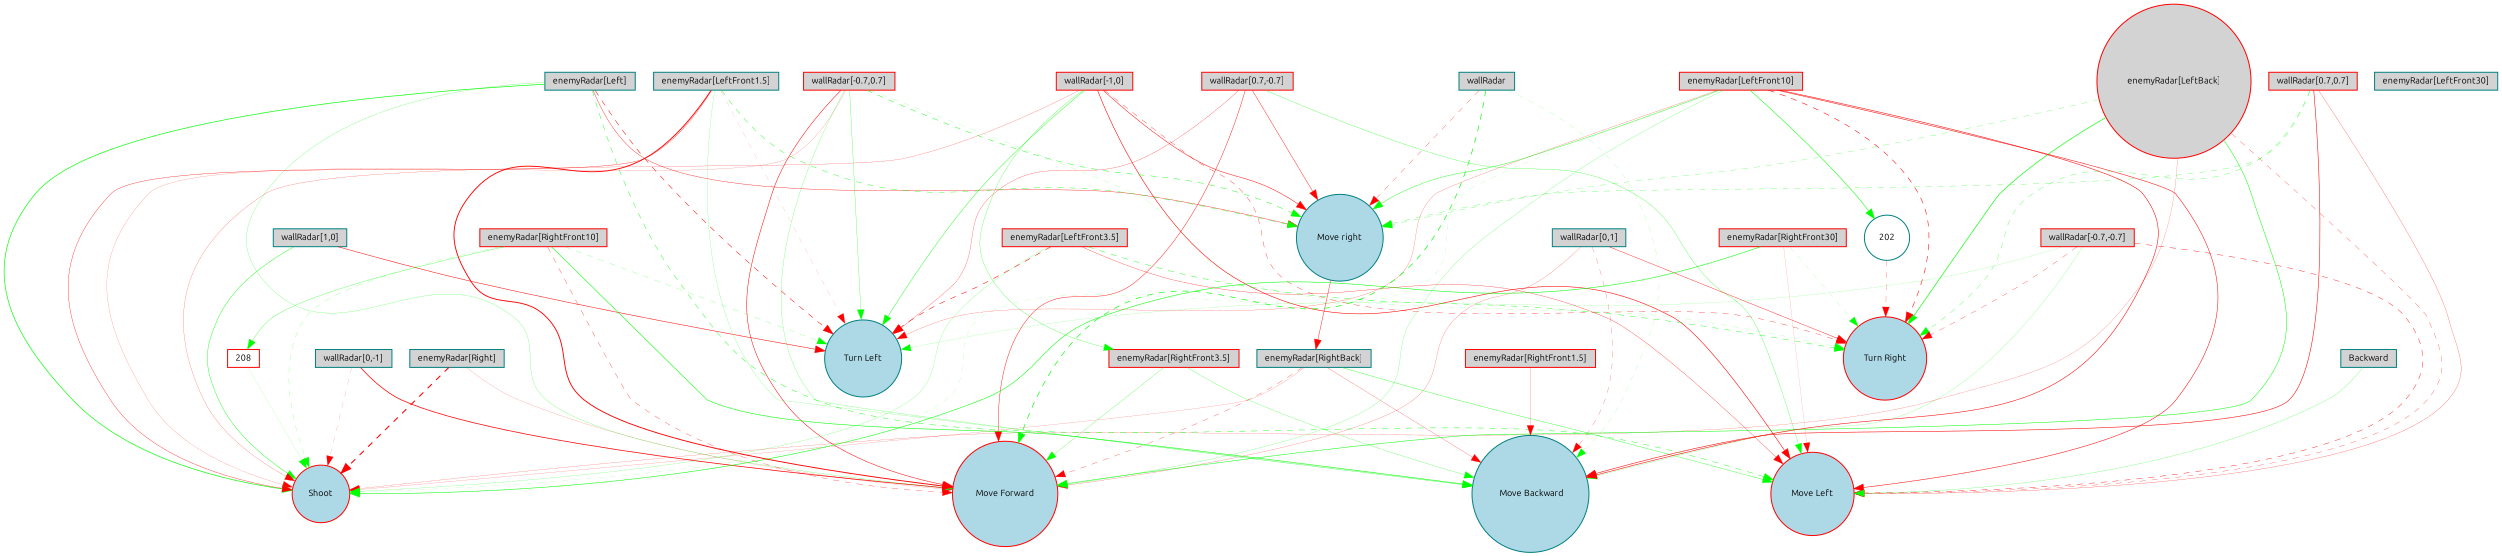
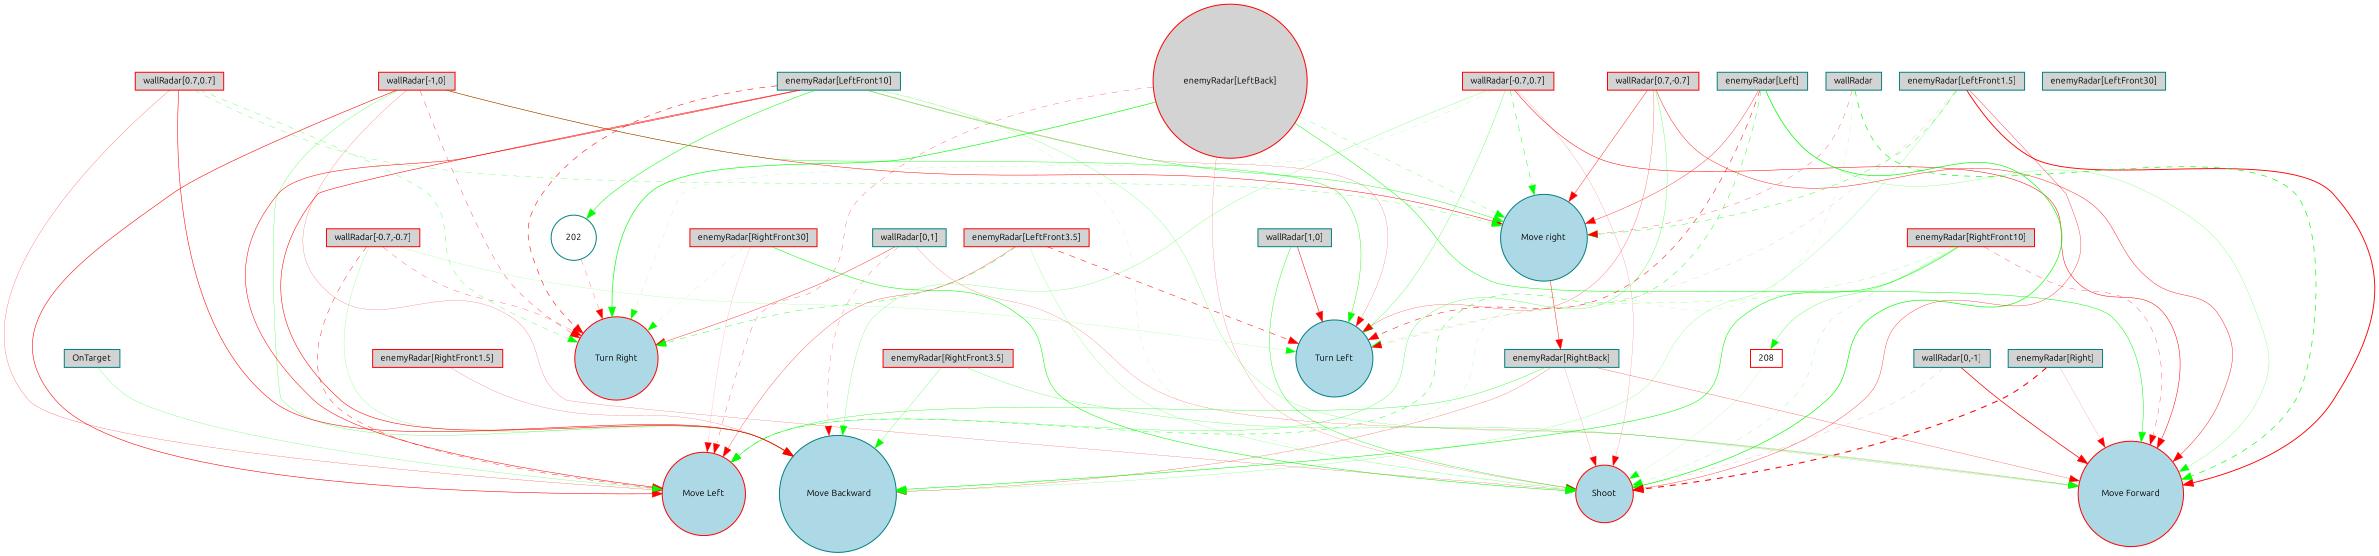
node "enemyRadar[LeftFront10]": color red -> teal
edge "wallRadar[-1,0]" -> "enemyRadar[RightFront3.5]": now "wallRadar[-1,0]" -> "Move Backward"
node "Backward": label "Backward" -> "OnTarget"
edge "enemyRadar[RightBack]" -> "Move Forward": style dashed -> bold
